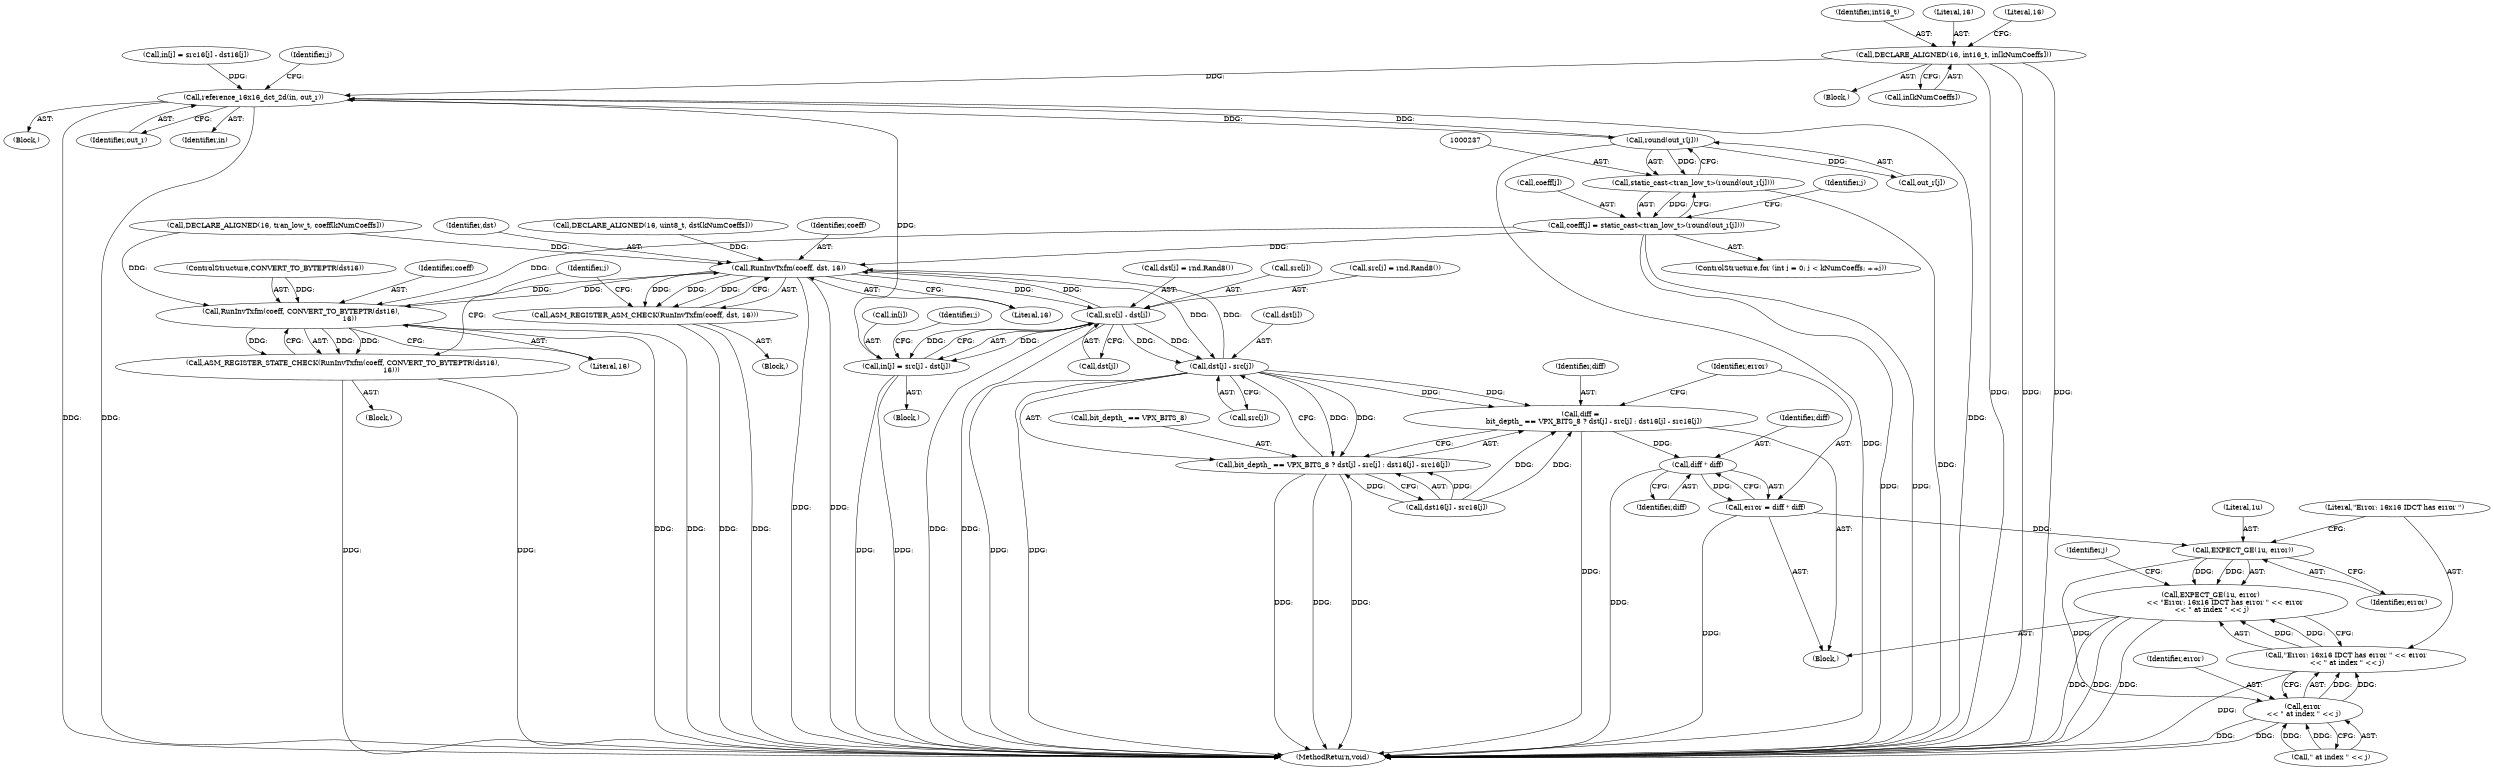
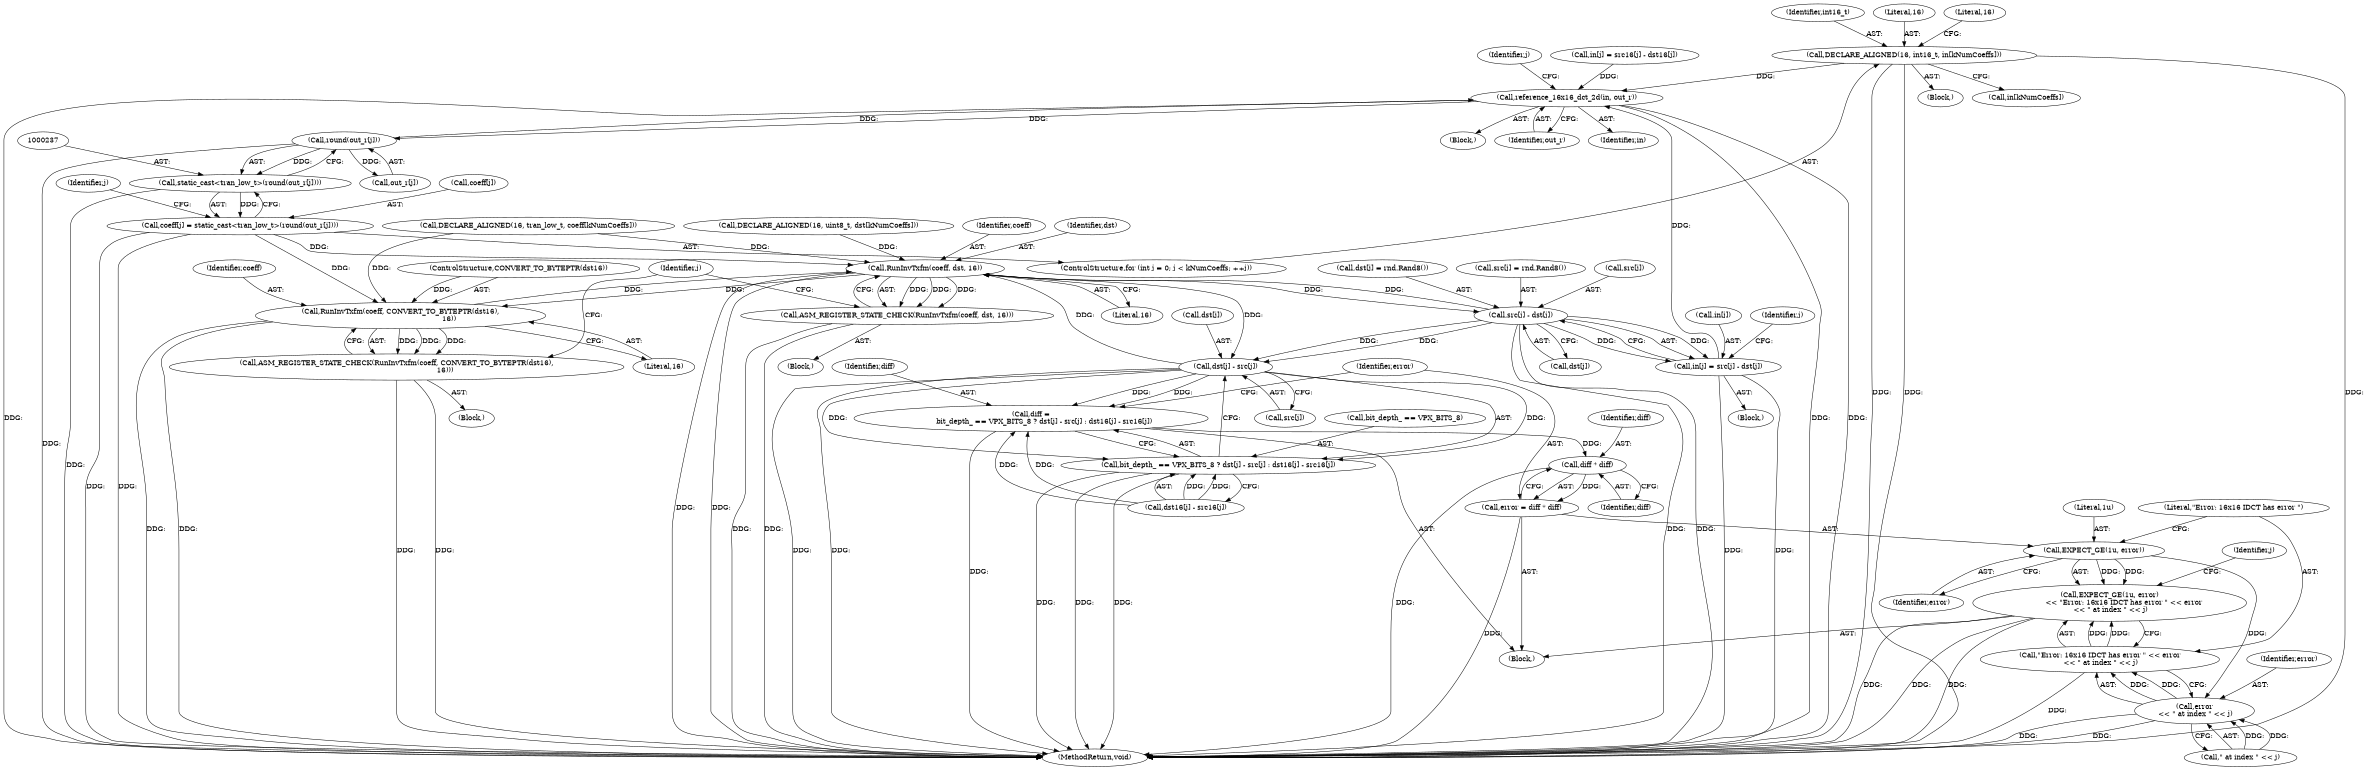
edge "(Call,in[kNumCoeffs])" -> "(Call,DECLARE_ALIGNED(16, int16_t, in[kNumCoeffs]))": now "(ControlStructure,for (int j = 0; j < kNumCoeffs; ++j))" -> "(Call,DECLARE_ALIGNED(16, int16_t, in[kNumCoeffs]))"
node "(Call,ASM_REGISTER_ASM_CHECK(RunInvTxfm(coeff, dst, 16)))": label "(Call,ASM_REGISTER_ASM_CHECK(RunInvTxfm(coeff, dst, 16)))" -> "(Call,ASM_REGISTER_STATE_CHECK(RunInvTxfm(coeff, dst, 16)))"
edge "(Call,error = diff * diff)" -> "(Call,EXPECT_GE(1u, error))": label "DDG: " -> "AST: "
